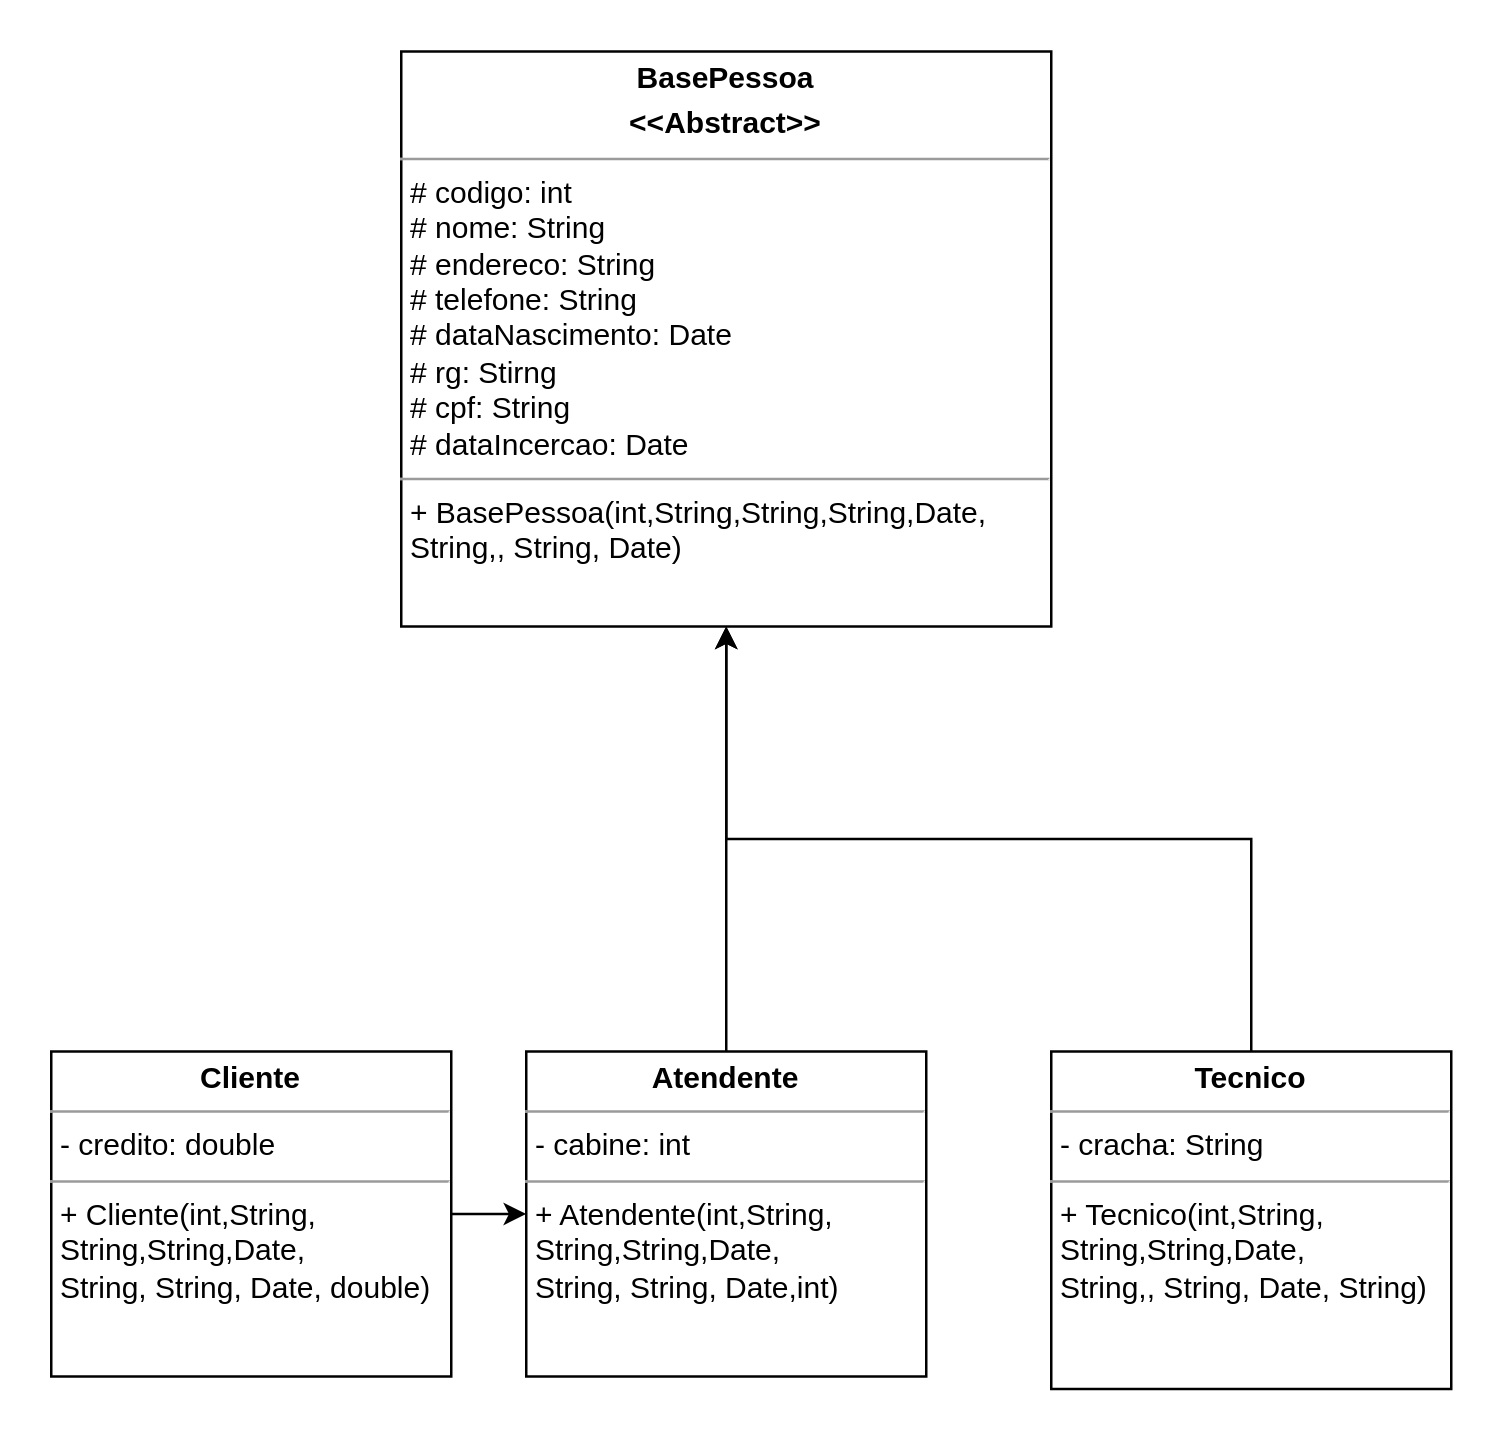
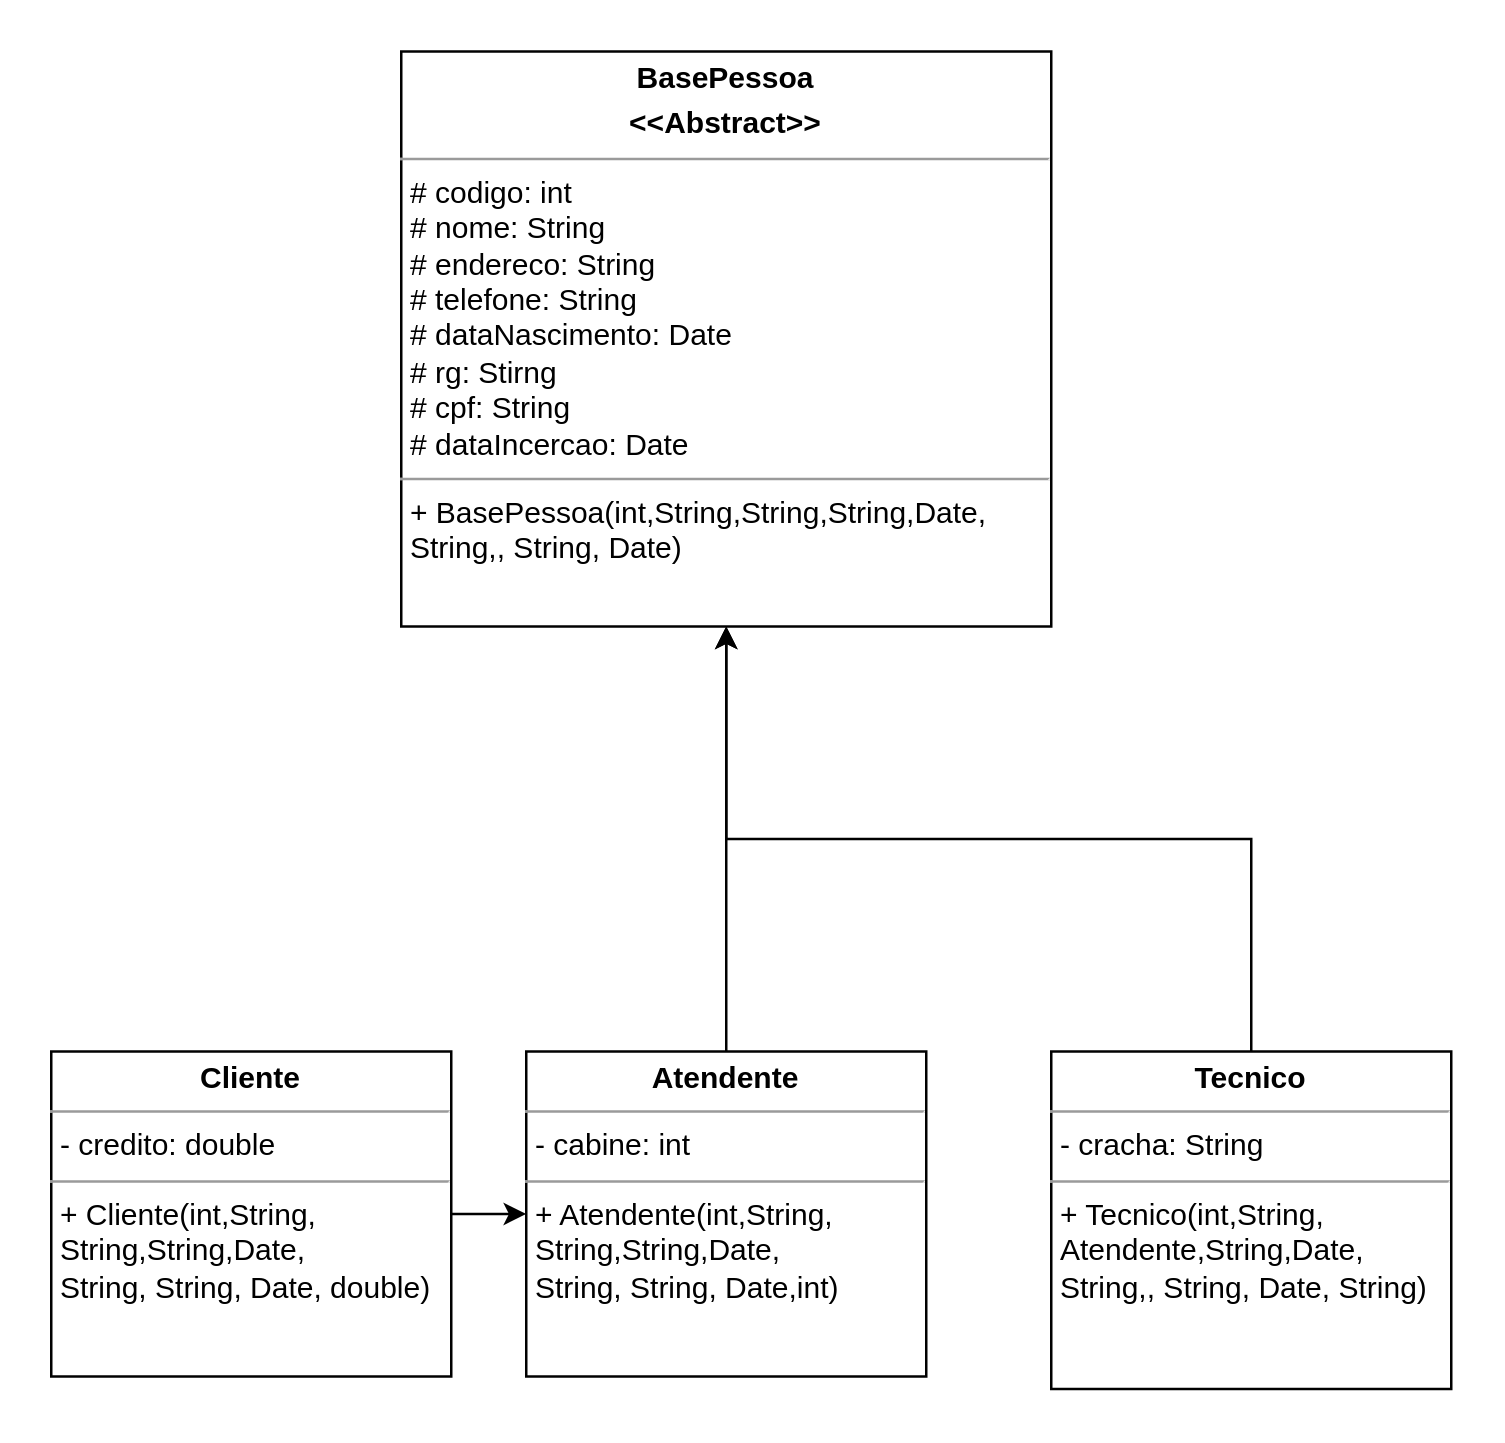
node "Tecnico - cracha: String + Tecnico(int,String, String,String,Date, String,, String, Date, String)": label "Tecnico - cracha: String + Tecnico(int,String, String,String,Date, String,, String, Date, String)" -> "Tecnico - cracha: String + Tecnico(int,String, Atendente,String,Date, String,, String, Date, String)"
